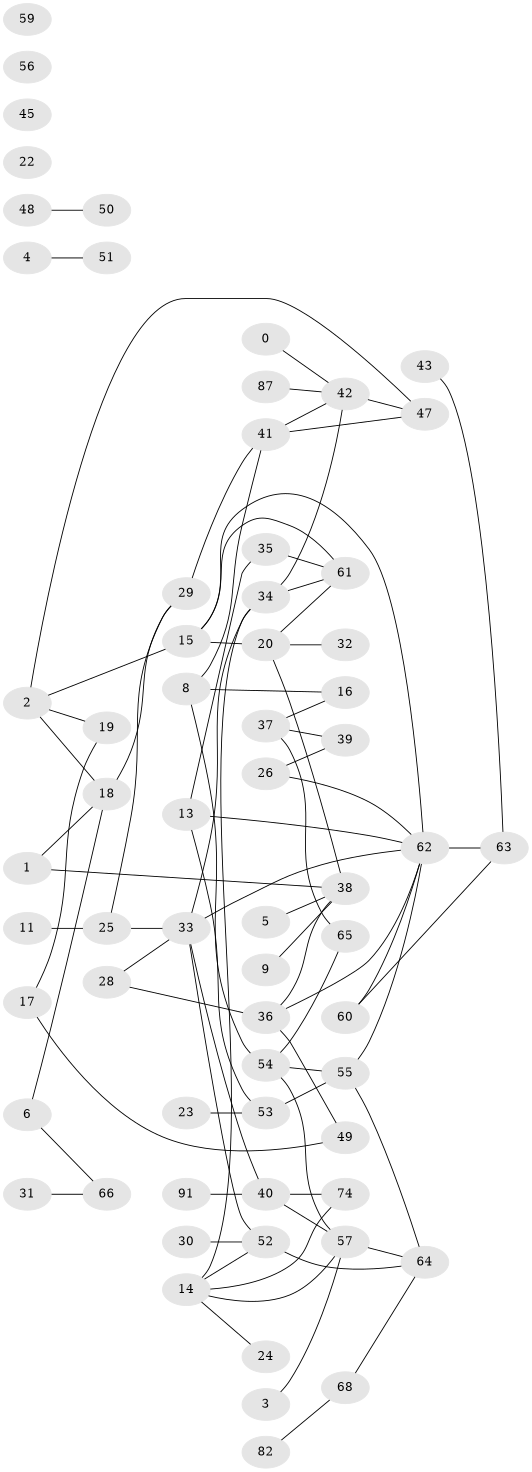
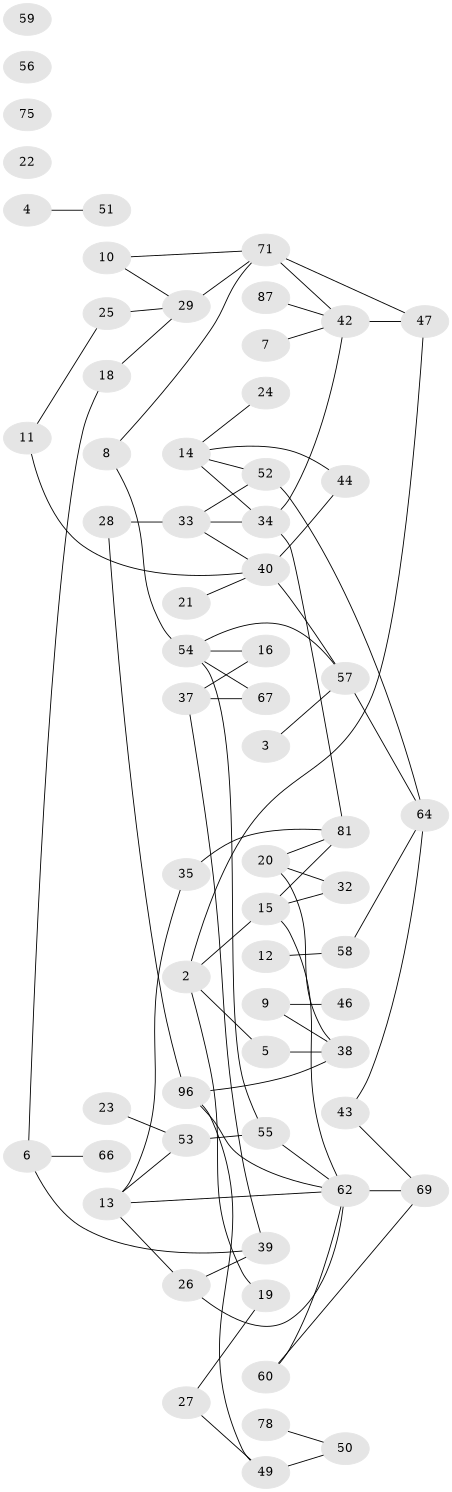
node "45": label "45" -> "75"
node "48": label "48" -> "78"
node "10": added
node "0": label "0" -> "7"
node "41": label "41" -> "71"
edge "11" -- "40": added
node "61": label "61" -> "81"
edge "15" -- "20": now "15" -- "32"
edge "8" -- "16": now "54" -- "16"
edge "2" -- "18": now "2" -- "5"
node "63": label "63" -> "69"
node "1": removed
edge "62" -- "33": removed
edge "25" -- "33": removed
node "65": label "65" -> "67"
node "17": label "17" -> "27"
node "46": added
node "36": label "36" -> "96"
edge "55" -- "64": now "43" -- "64"
node "31": removed
node "91": label "91" -> "21"
node "74": label "74" -> "44"
edge "13" -- "26": added
node "30": removed
edge "6" -- "39": added
edge "57" -- "14": removed
node "68": label "68" -> "58"
node "82": label "82" -> "12"
edge "50" -- "49": added
